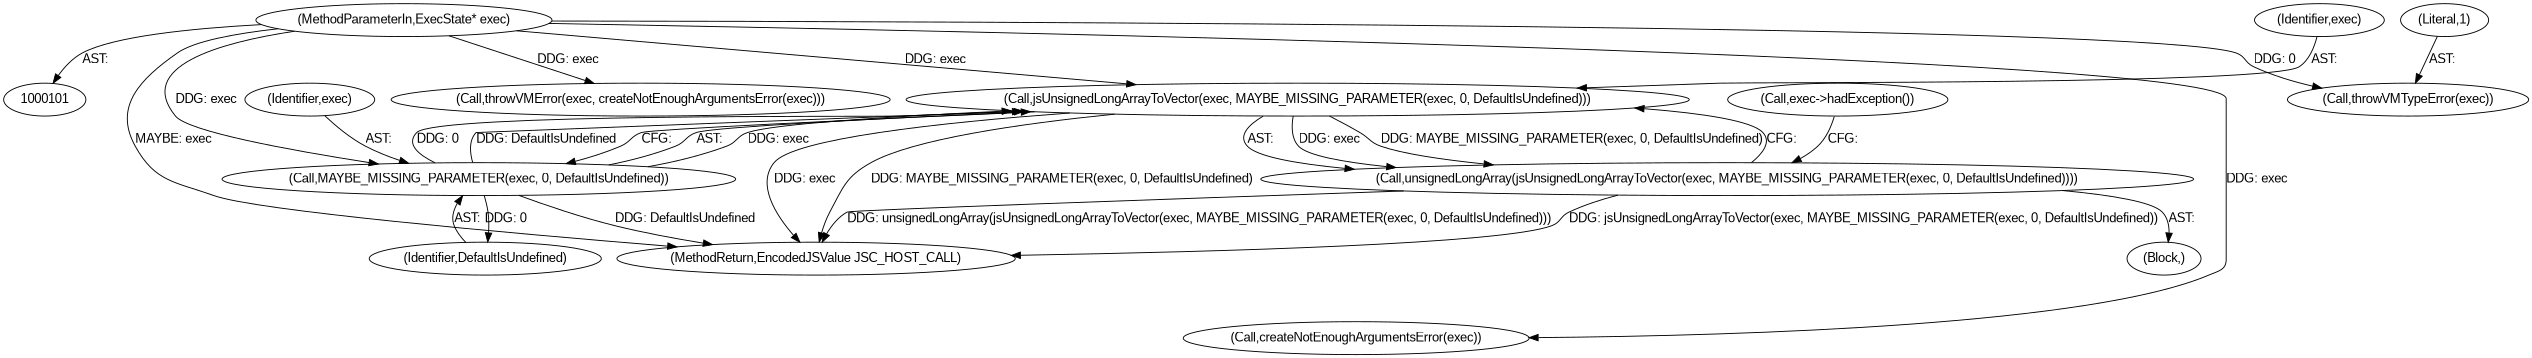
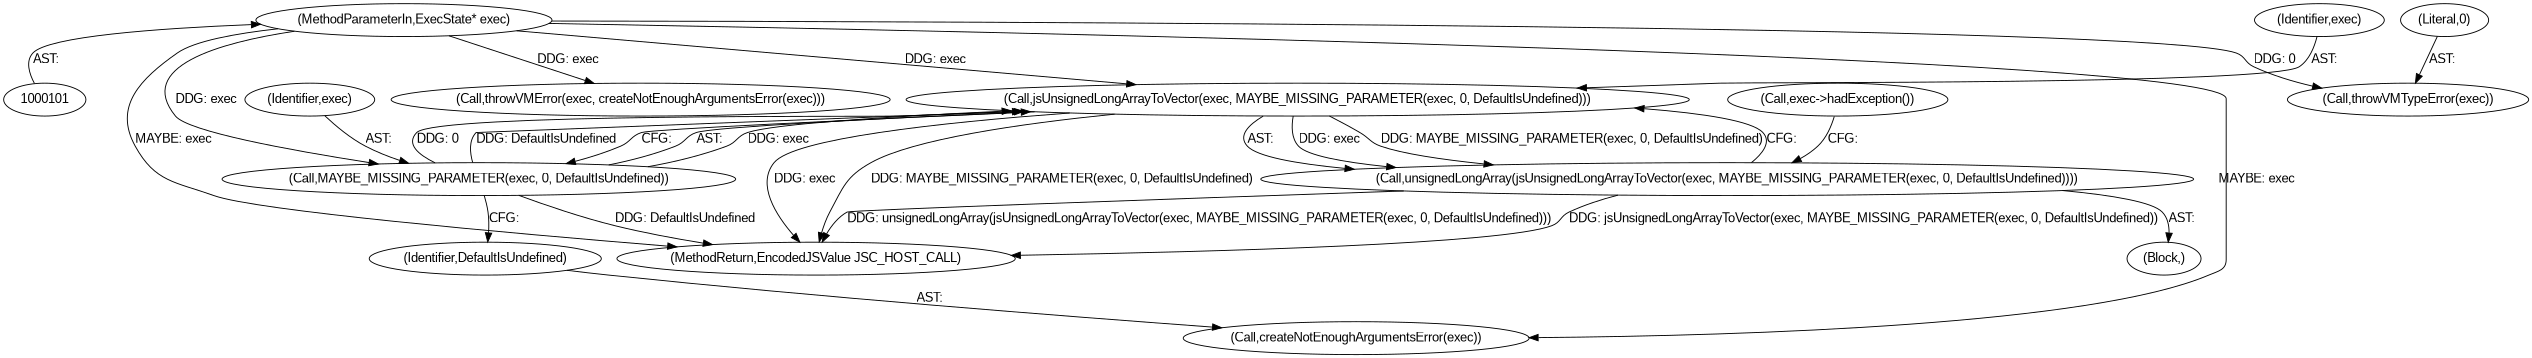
node "(Literal,1)": label "(Literal,1)" -> "(Literal,0)"
edge "(MethodParameterIn,ExecState* exec)" -> "1000101": reversed
edge "(MethodParameterIn,ExecState* exec)" -> "(Call,createNotEnoughArgumentsError(exec))": label "DDG: exec" -> "MAYBE: exec"
edge "(Call,MAYBE_MISSING_PARAMETER(exec, 0, DefaultIsUndefined))" -> "(Identifier,DefaultIsUndefined)": label "DDG: 0" -> "CFG: "
edge "(Identifier,DefaultIsUndefined)" -> "(Call,MAYBE_MISSING_PARAMETER(exec, 0, DefaultIsUndefined))": now "(Identifier,DefaultIsUndefined)" -> "(Call,createNotEnoughArgumentsError(exec))"
